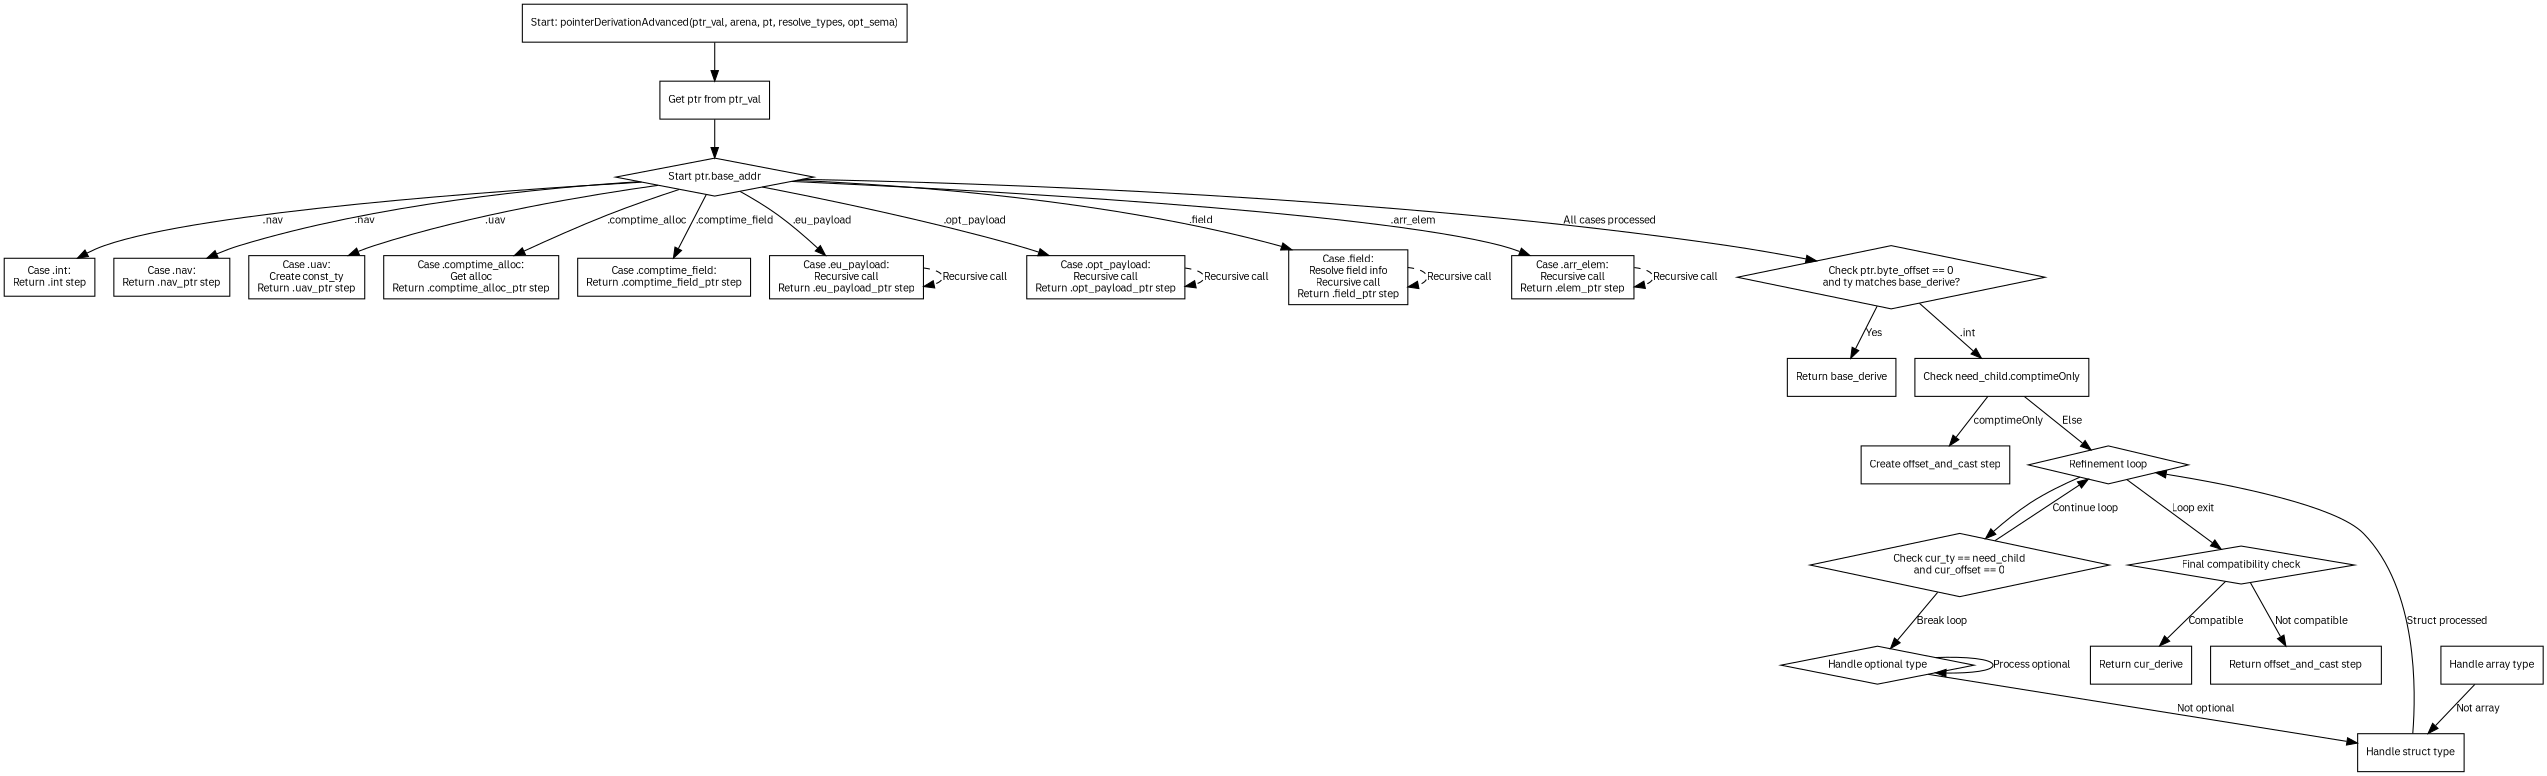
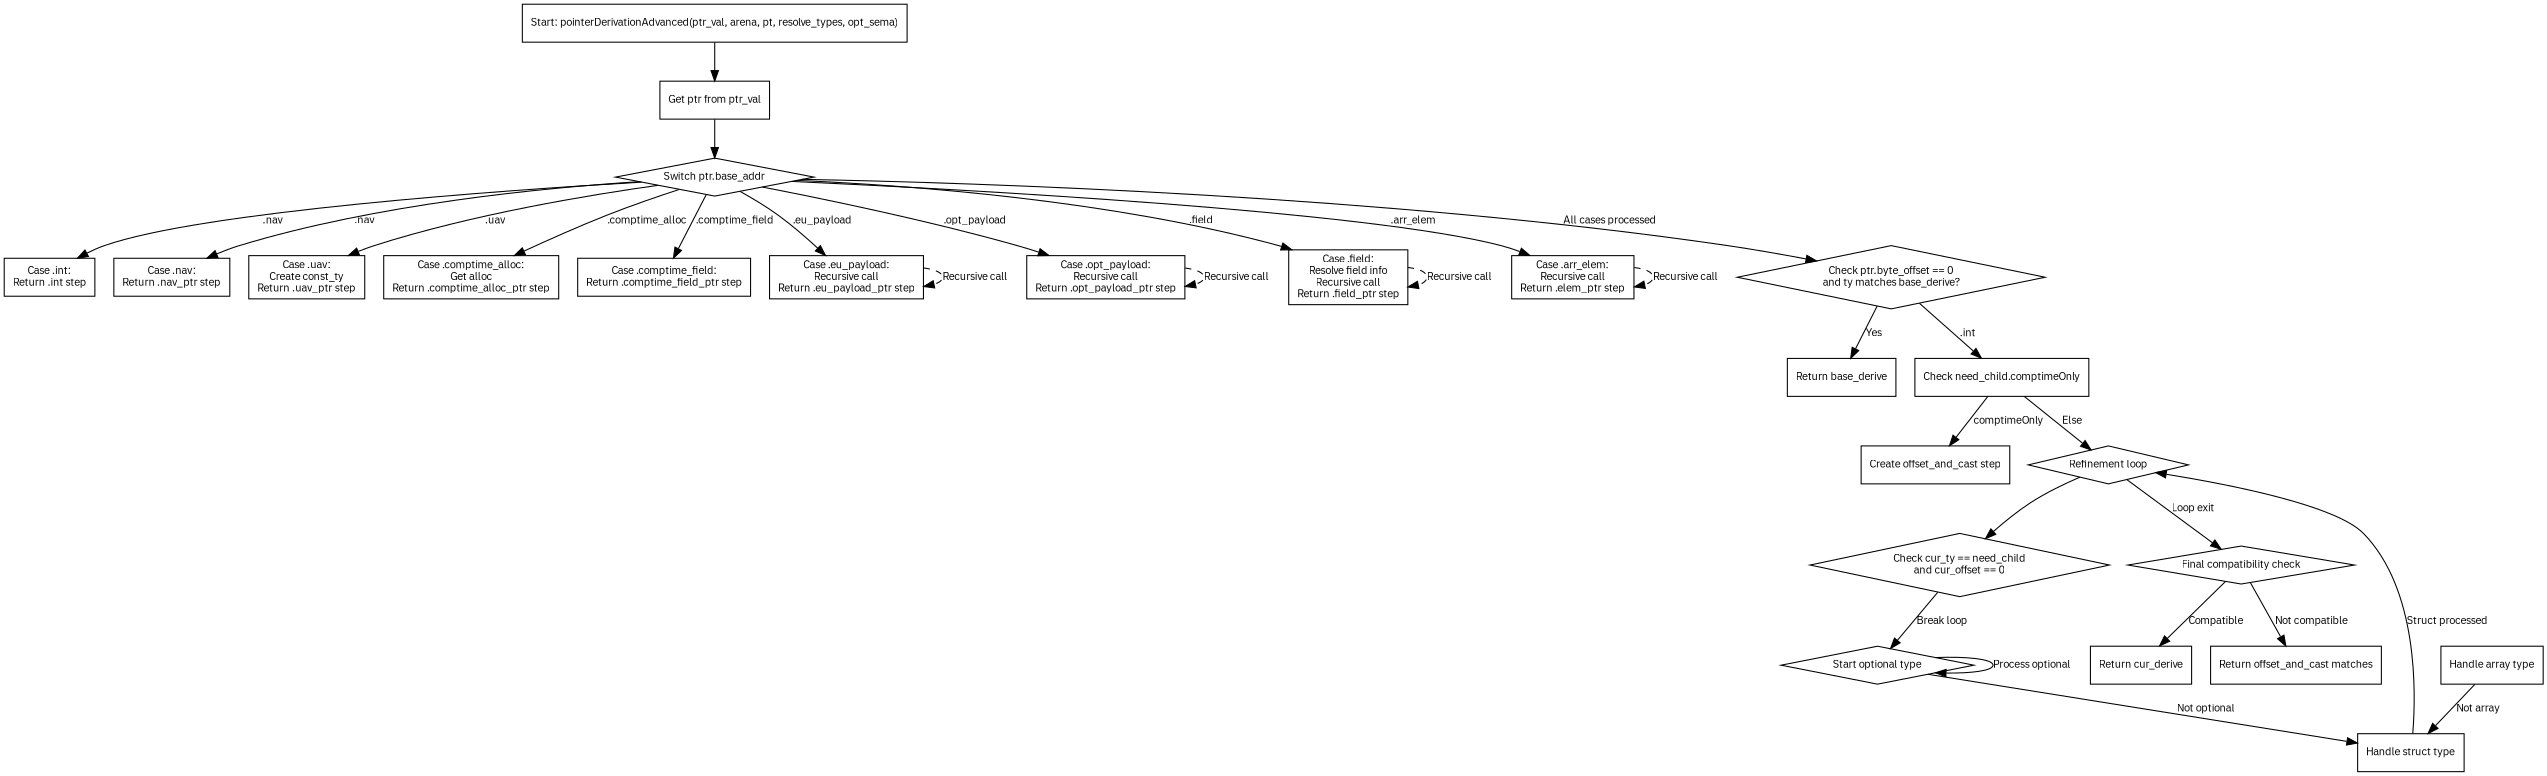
node "Start ptr.base_addr": label "Start ptr.base_addr" -> "Switch ptr.base_addr"
edge "Check cur_ty == need_child and cur_offset == 0" -> "Refinement loop": removed, label "Continue loop"
node "Handle optional type": label "Handle optional type" -> "Start optional type"
node "Return offset_and_cast step": label "Return offset_and_cast step" -> "Return offset_and_cast matches"
